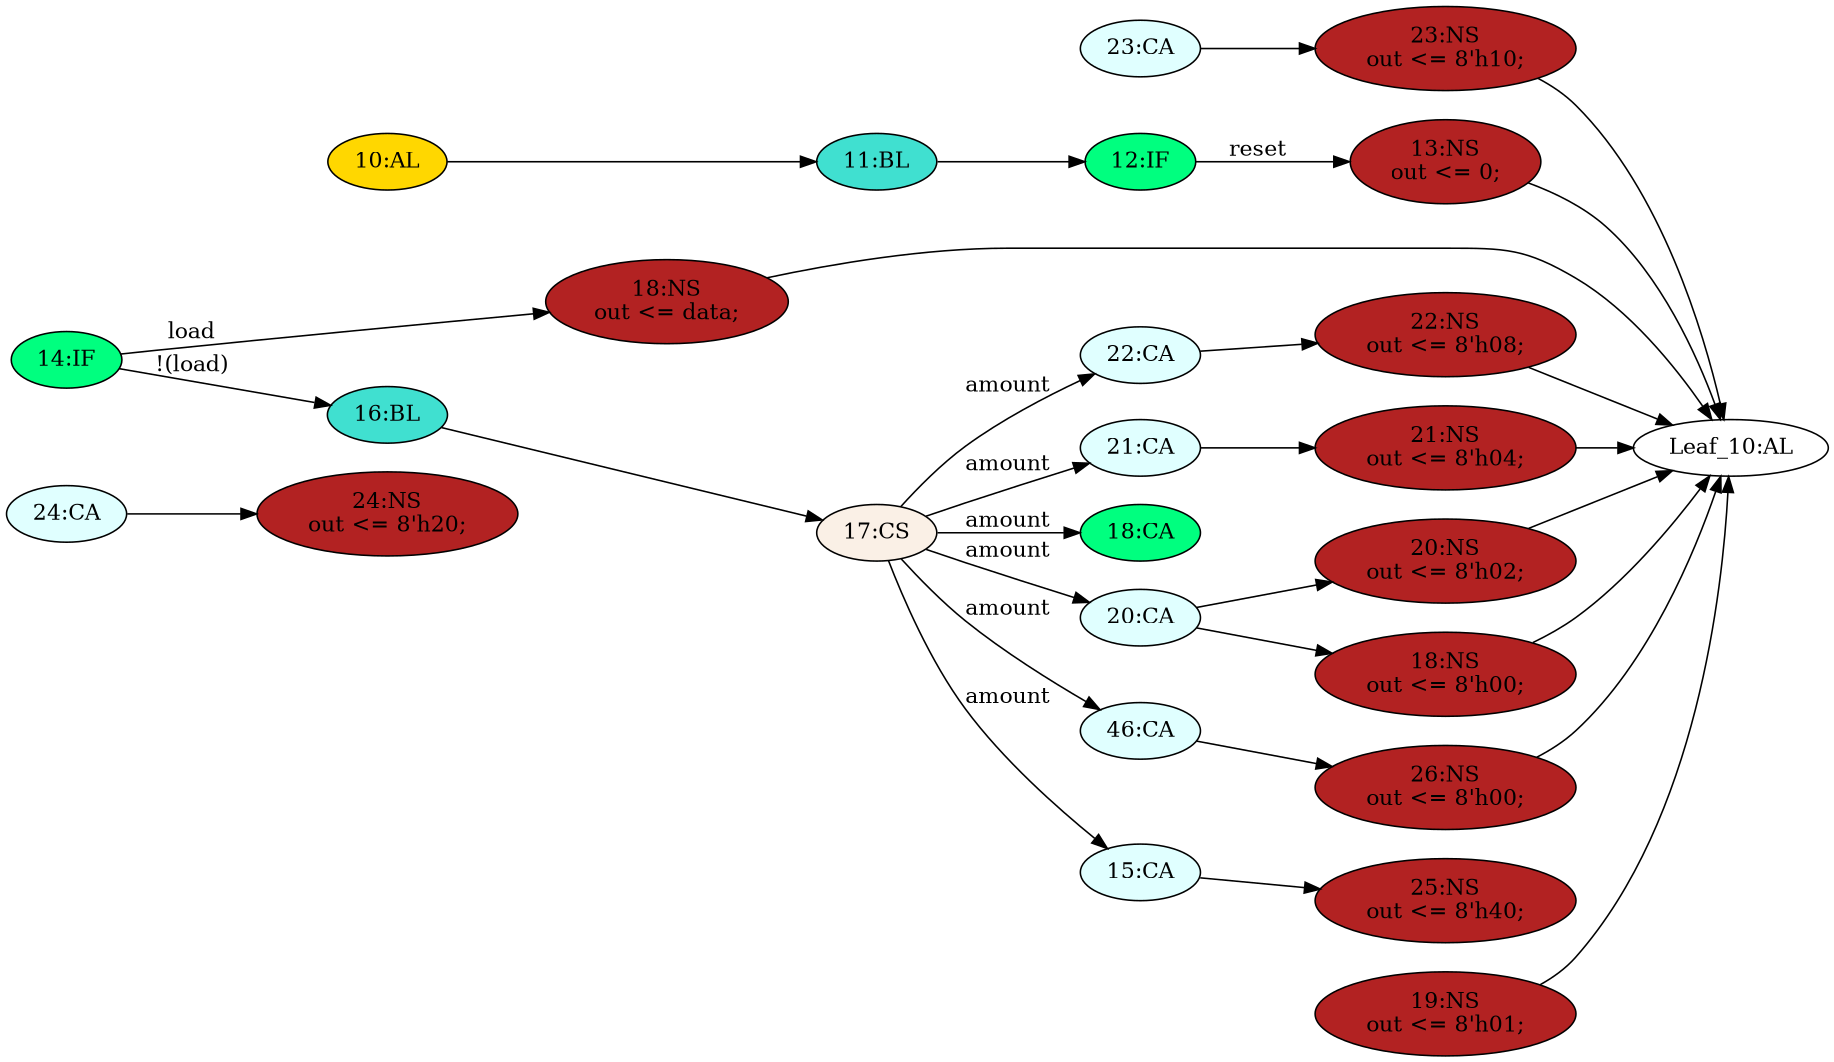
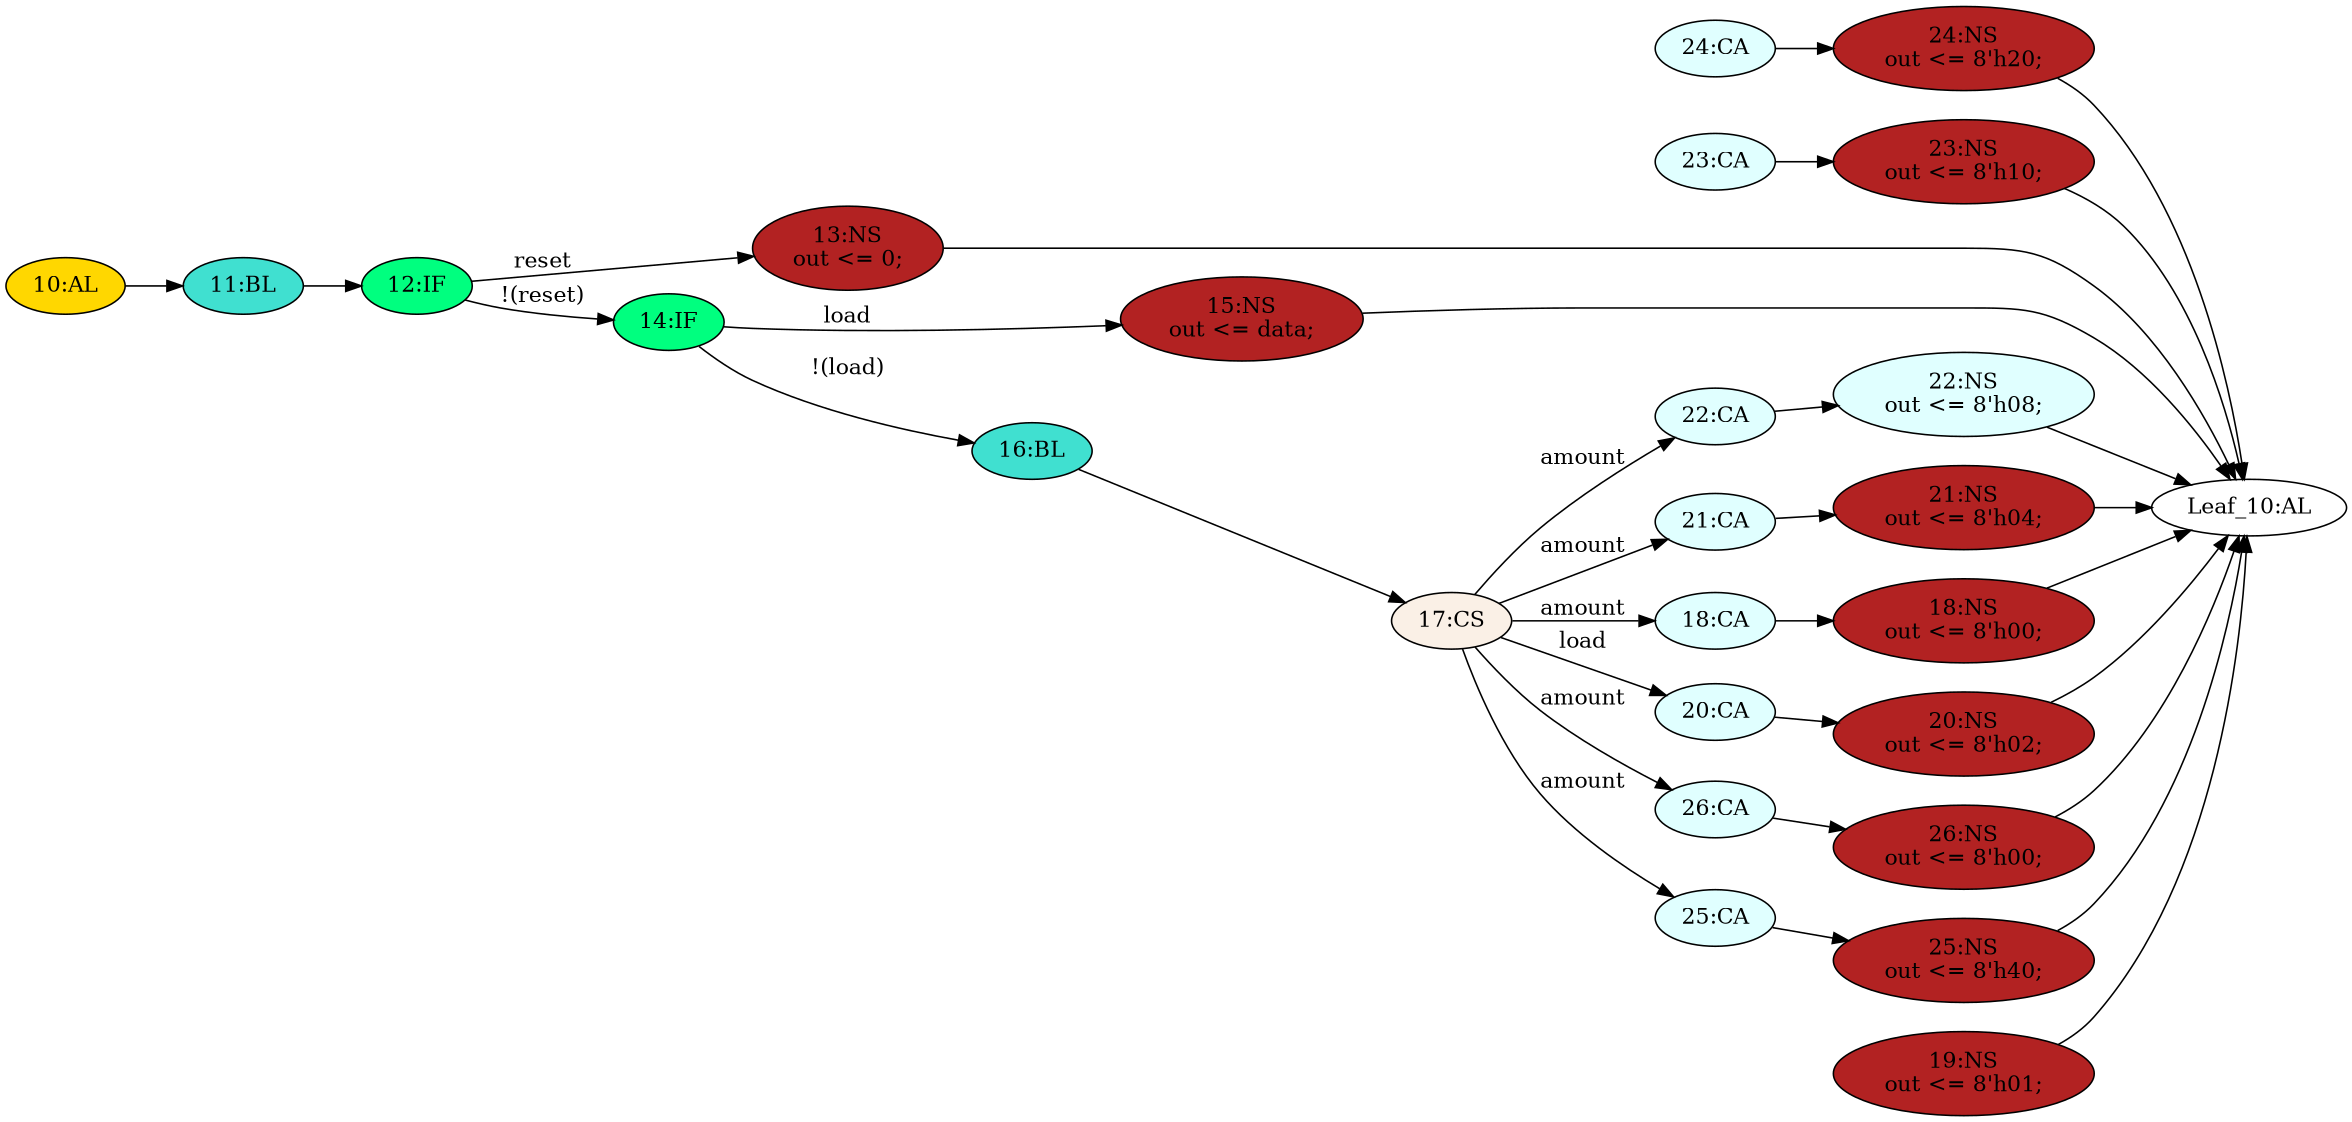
edge "24:NS out <= 8'h20;" -> "Leaf_10:AL": added
node "18:NS out <= data;": label "18:NS out <= data;" -> "15:NS out <= data;"
edge "12:IF" -> "14:IF": added, label "!(reset)"
node "22:NS out <= 8'h08;": fillcolor firebrick -> lightcyan
node "18:CA": fillcolor springgreen -> lightcyan
edge "17:CS" -> "20:CA": label "amount" -> "load"
edge "20:CA" -> "18:NS out <= 8'h00;": now "18:CA" -> "18:NS out <= 8'h00;"
node "46:CA": label "46:CA" -> "26:CA"
edge "25:NS out <= 8'h40;" -> "Leaf_10:AL": added
node "15:CA": label "15:CA" -> "25:CA"
